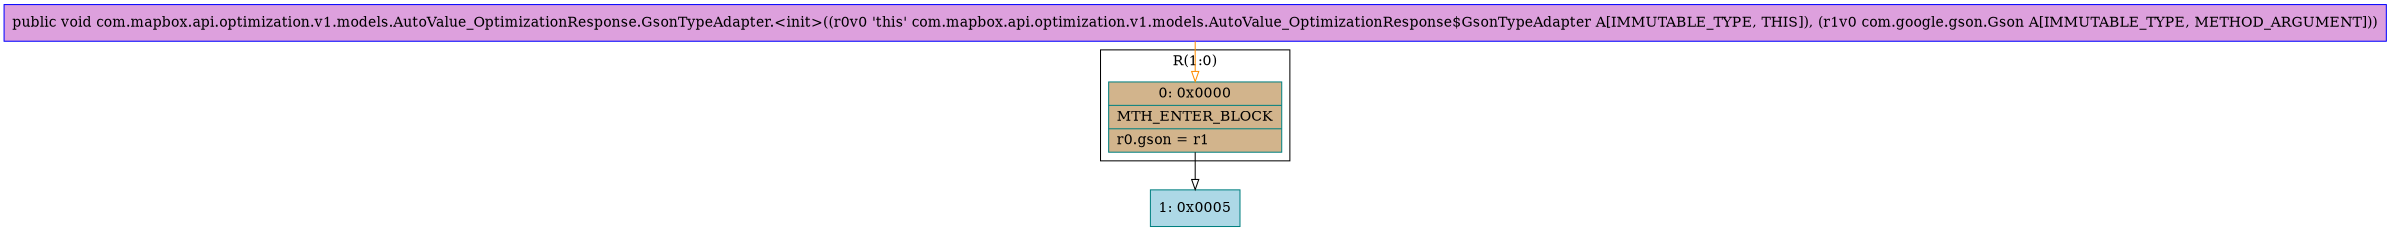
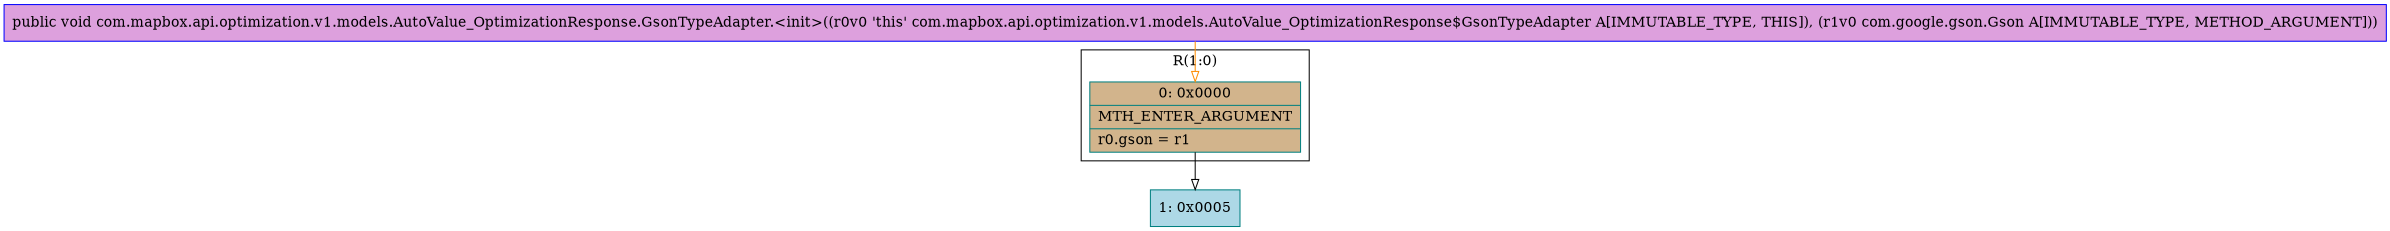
node "0: 0x0000": text "MTH_ENTER_BLOCK" -> "MTH_ENTER_ARGUMENT"
